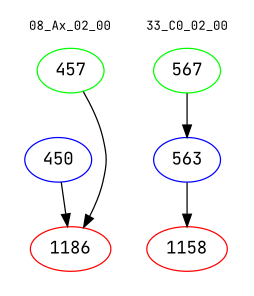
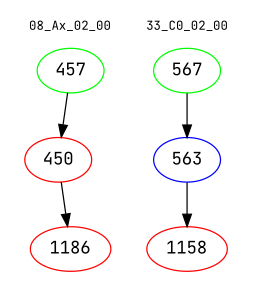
edge "457" -> "1186": now "457" -> "450"
node "450": color blue -> red
